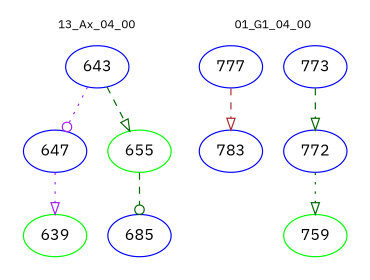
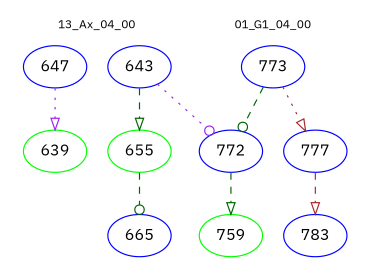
edge "773" -> "772": arrowhead onormal -> odot
edge "773" -> "777": added
edge "643" -> "647": now "643" -> "772"
edge "772" -> "759": style dotted -> dashed
node "685": label "685" -> "665"
